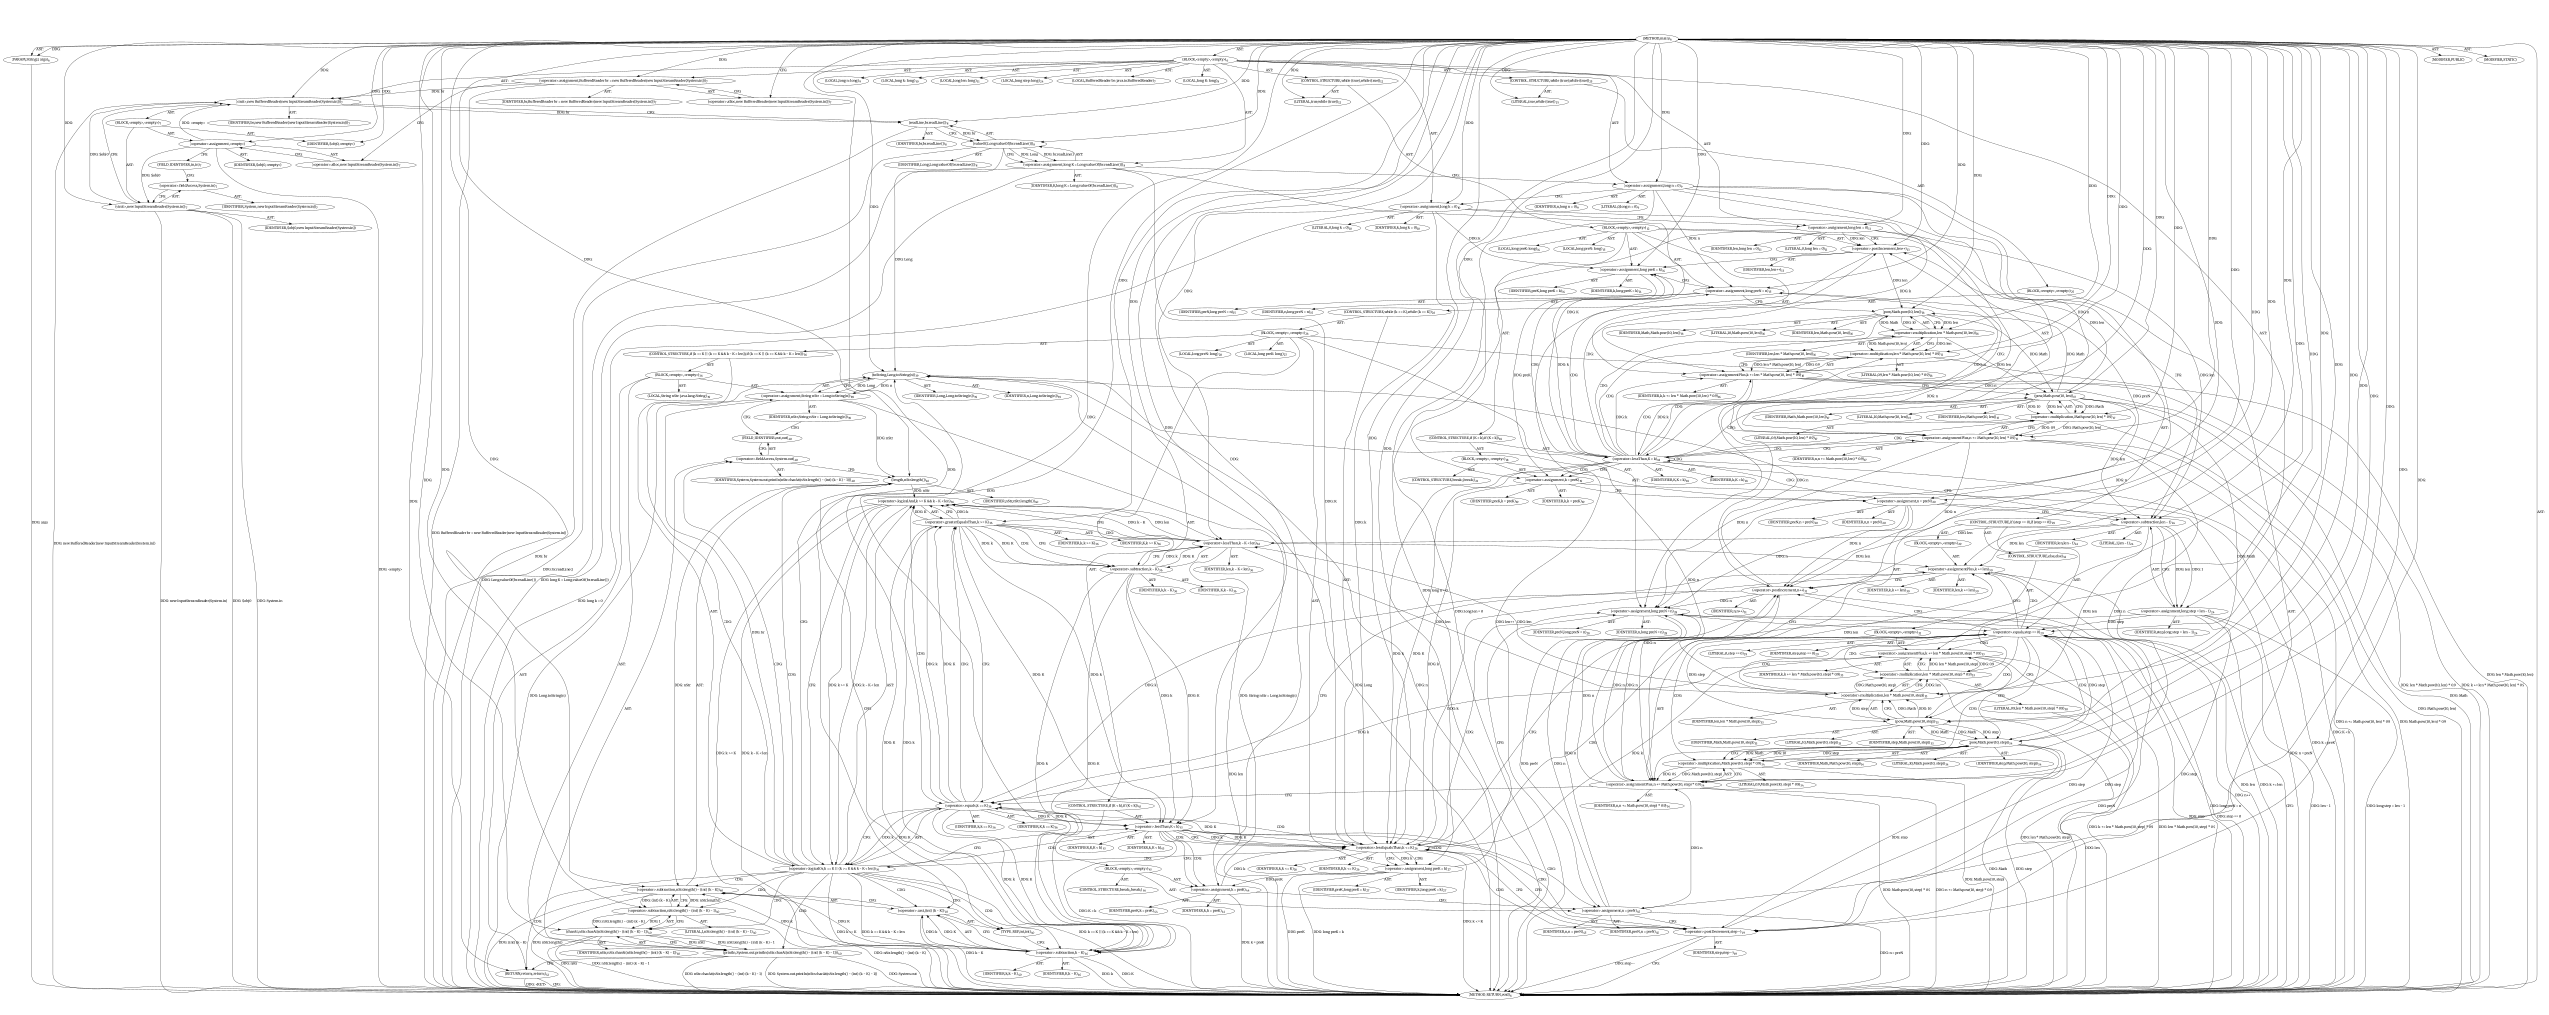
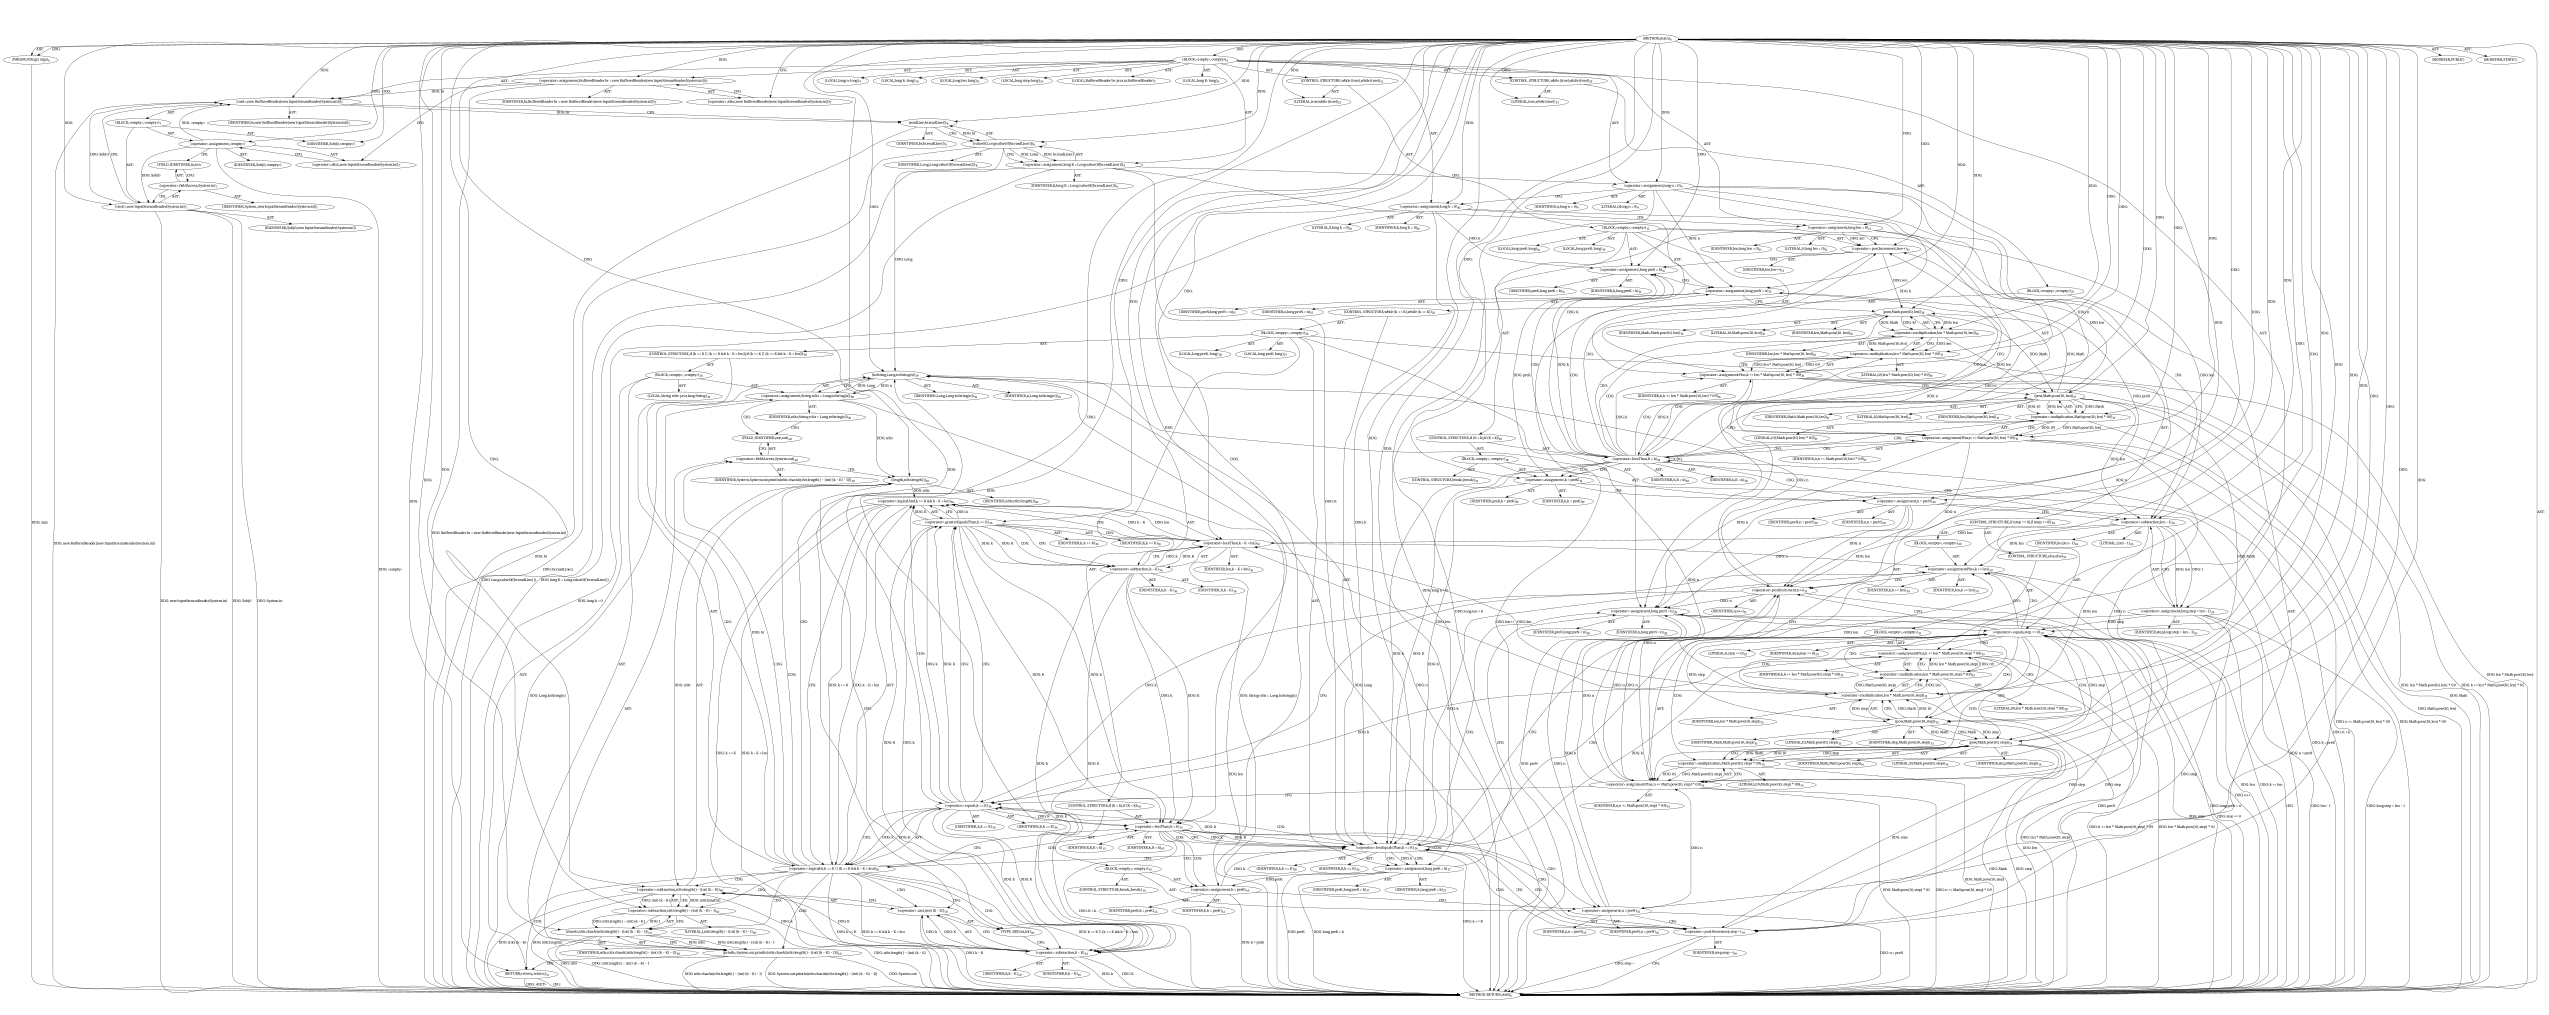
edge "(<operator>.fieldAccess,System.in)" -> "(FIELD_IDENTIFIER,in,in)": added, label "AST:"
node "(<operator>.logicalOr,k == K || (k >= K && k - K < len))": text "36" -> "16"
edge "(LITERAL,0.9,len * Math.pow(10, step) * 0.9)" -> "(METHOD_RETURN,void)": now "(<operator>.multiplication,len * Math.pow(10, step))" -> "(METHOD_RETURN,void)"
